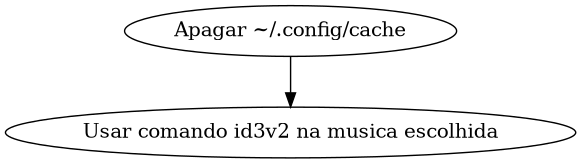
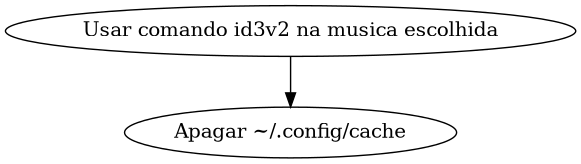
edge "Apagar ~/.config/cache" -> "Usar comando id3v2 na musica escolhida": reversed
